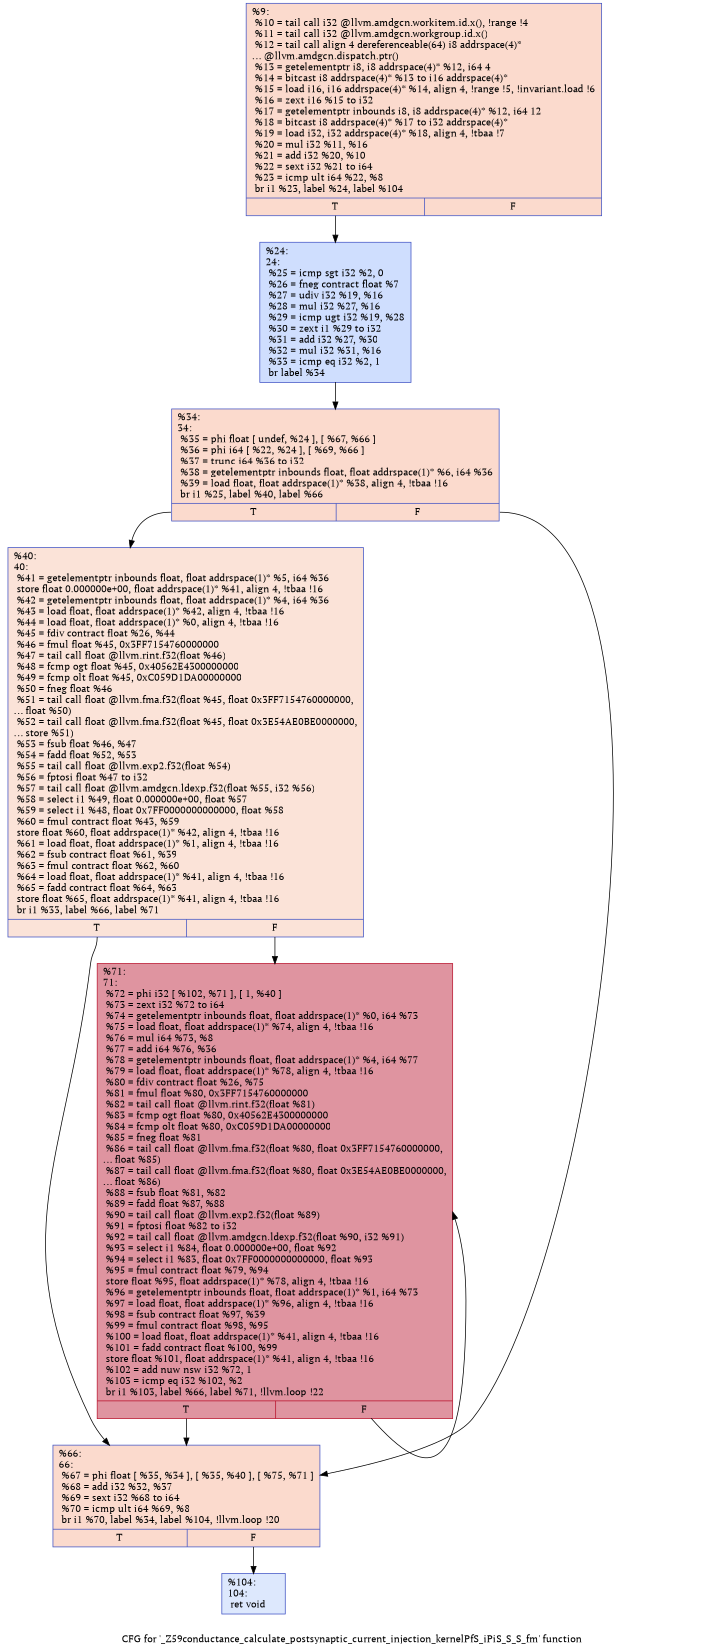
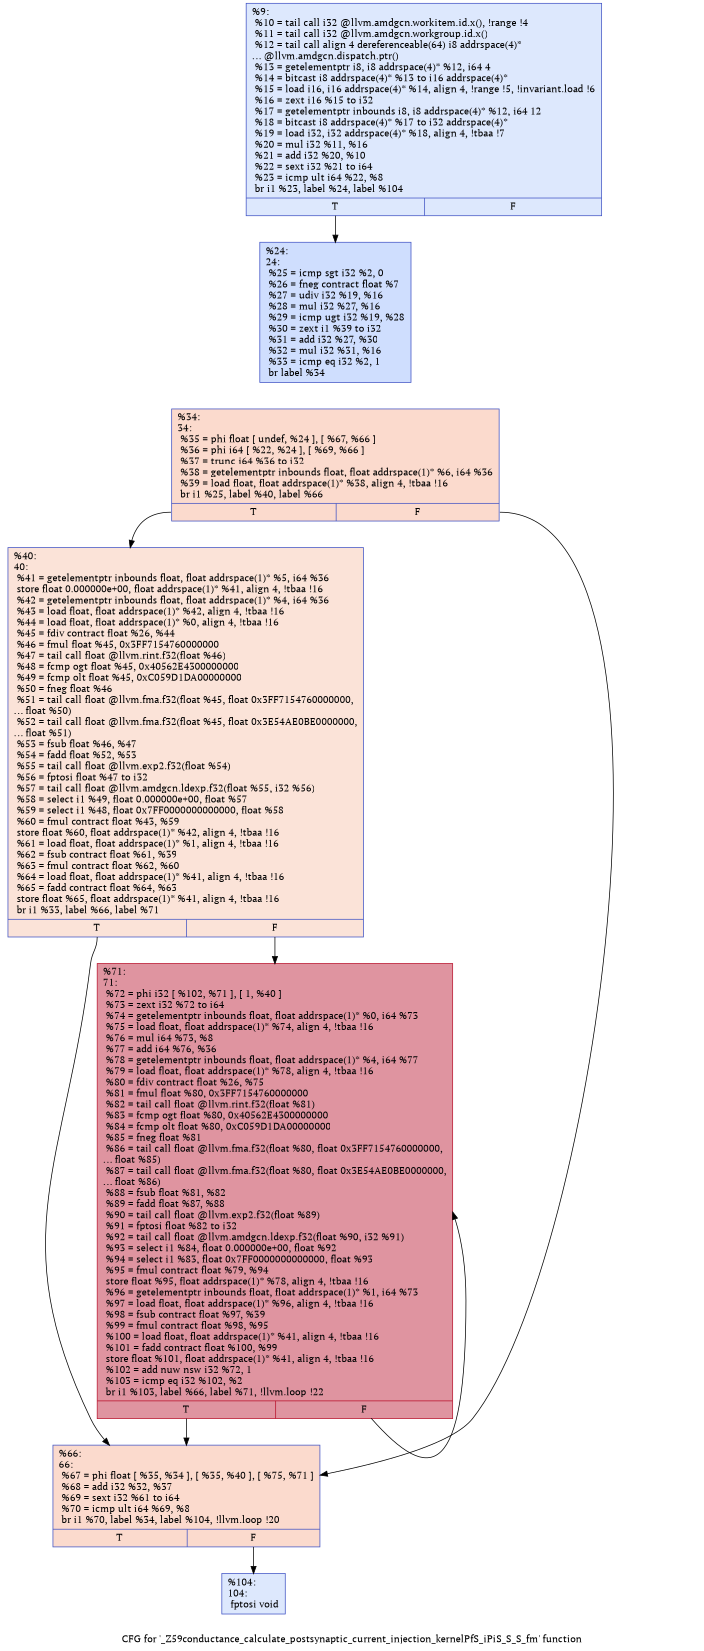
node "%9:": fillcolor #f7ac8e70 -> #b2ccfb70
node "%24:": text "%30 = zext i1 %29 to i32" -> "%30 = zext i1 %39 to i32"
edge "%24:" -> "%34:": removed
node "%40:": text "... store %51)" -> "... float %51)"
node "%66:": text "%69 = sext i32 %68 to i64" -> "%69 = sext i32 %61 to i64"
node "%104:": text "ret void" -> "fptosi void"
